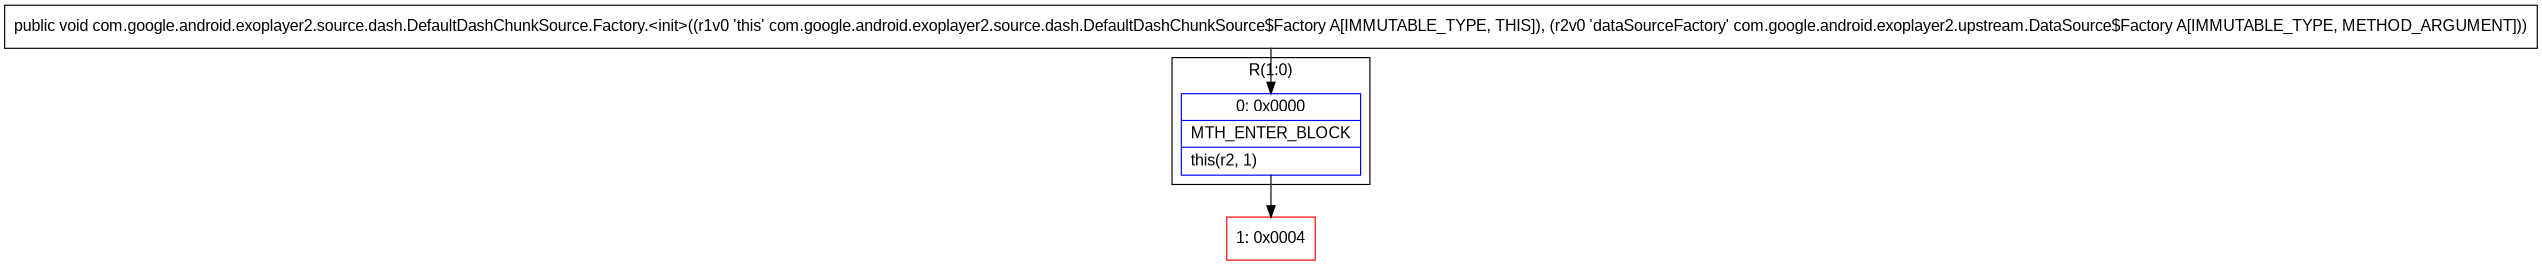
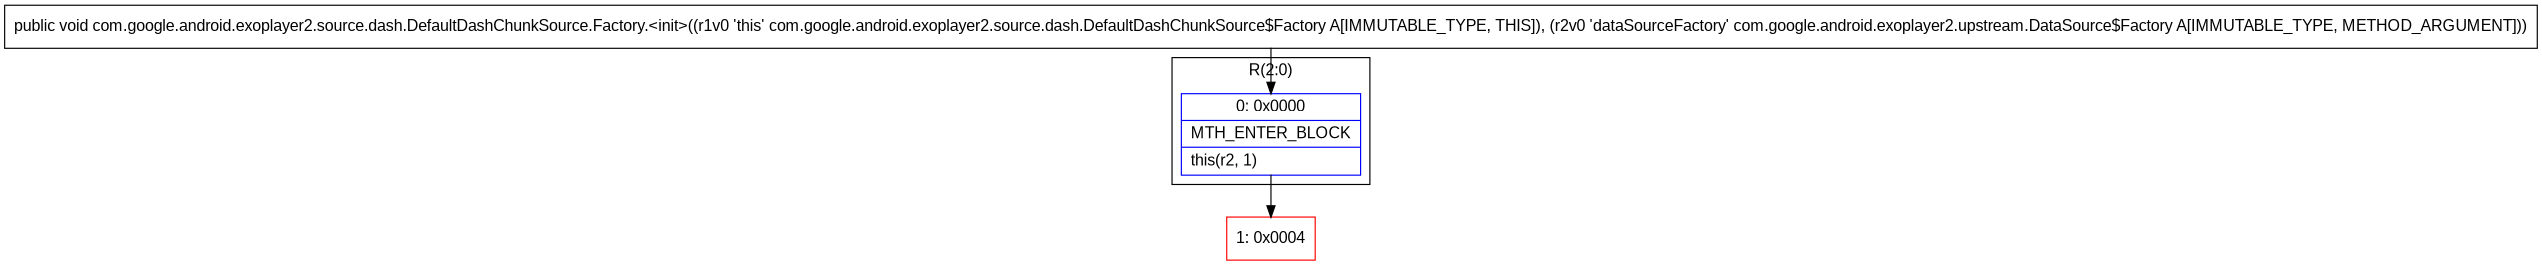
cluster "R(1:0)": label "R(1:0)" -> "R(2:0)"
